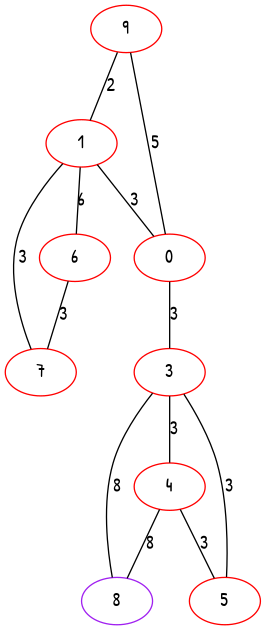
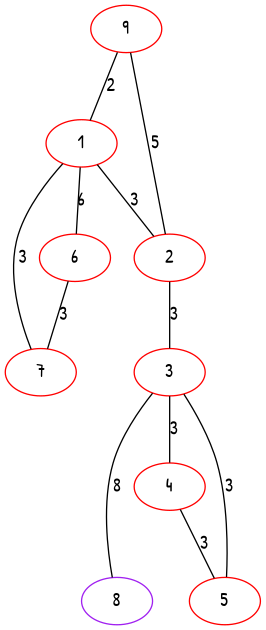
node "0": label "0" -> "2"
edge "4" -- "8": removed, label "8"
